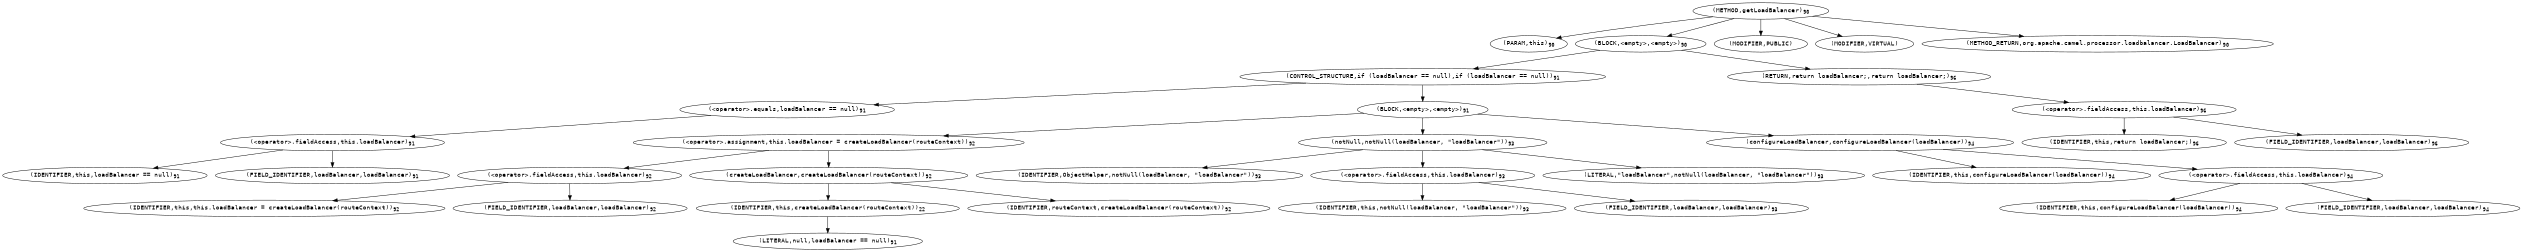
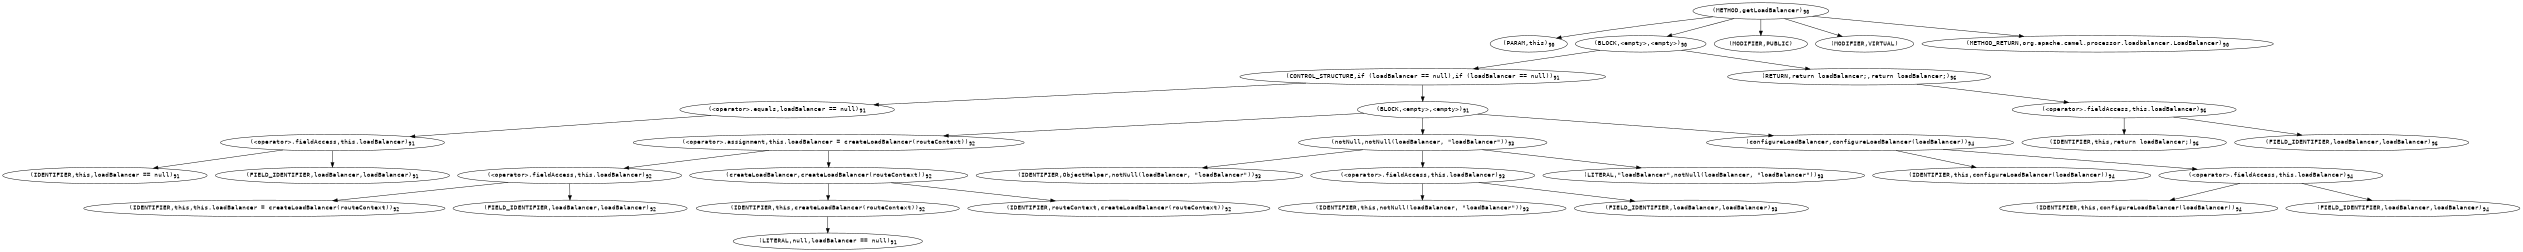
node "(IDENTIFIER,this,createLoadBalancer(routeContext))": text "22" -> "92"
